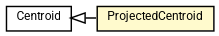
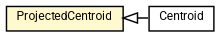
edge "ProjectedCentroid" -> "Centroid": reversed
